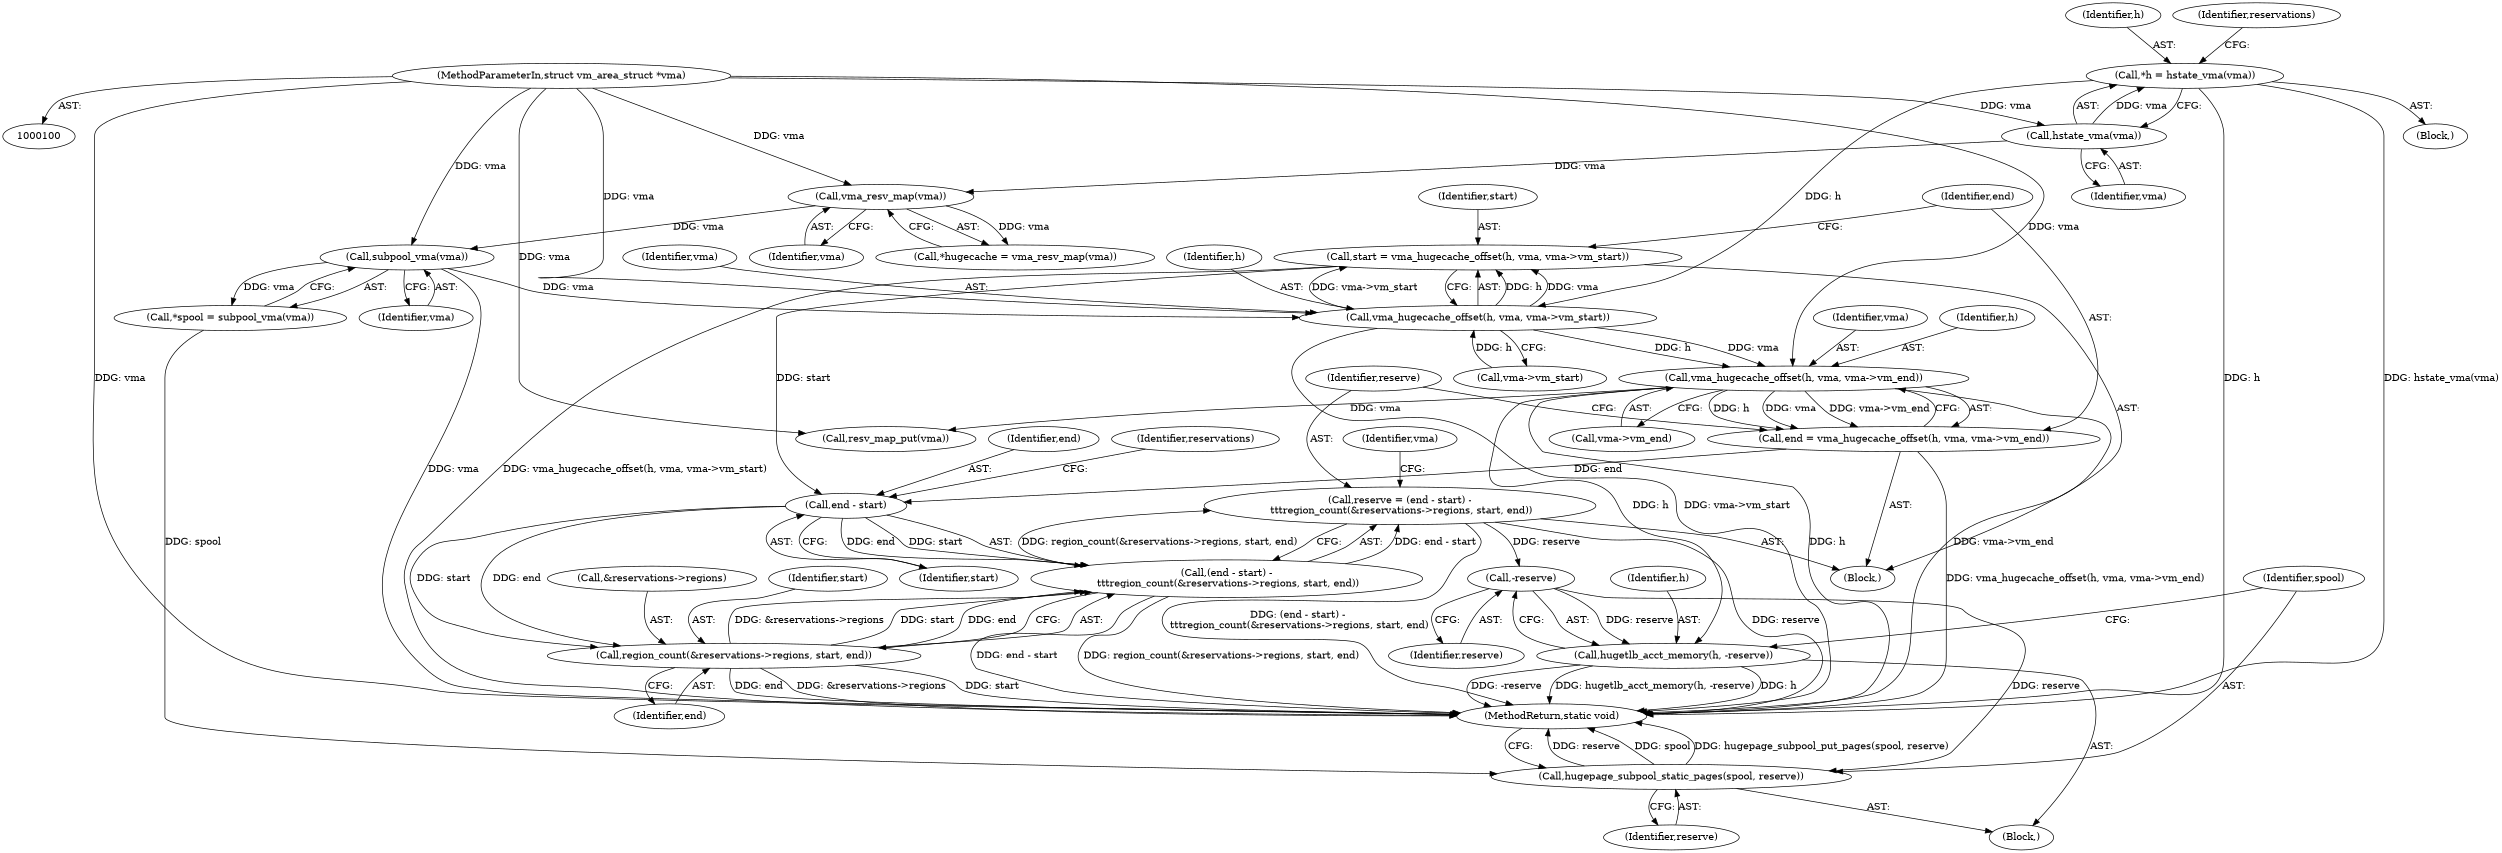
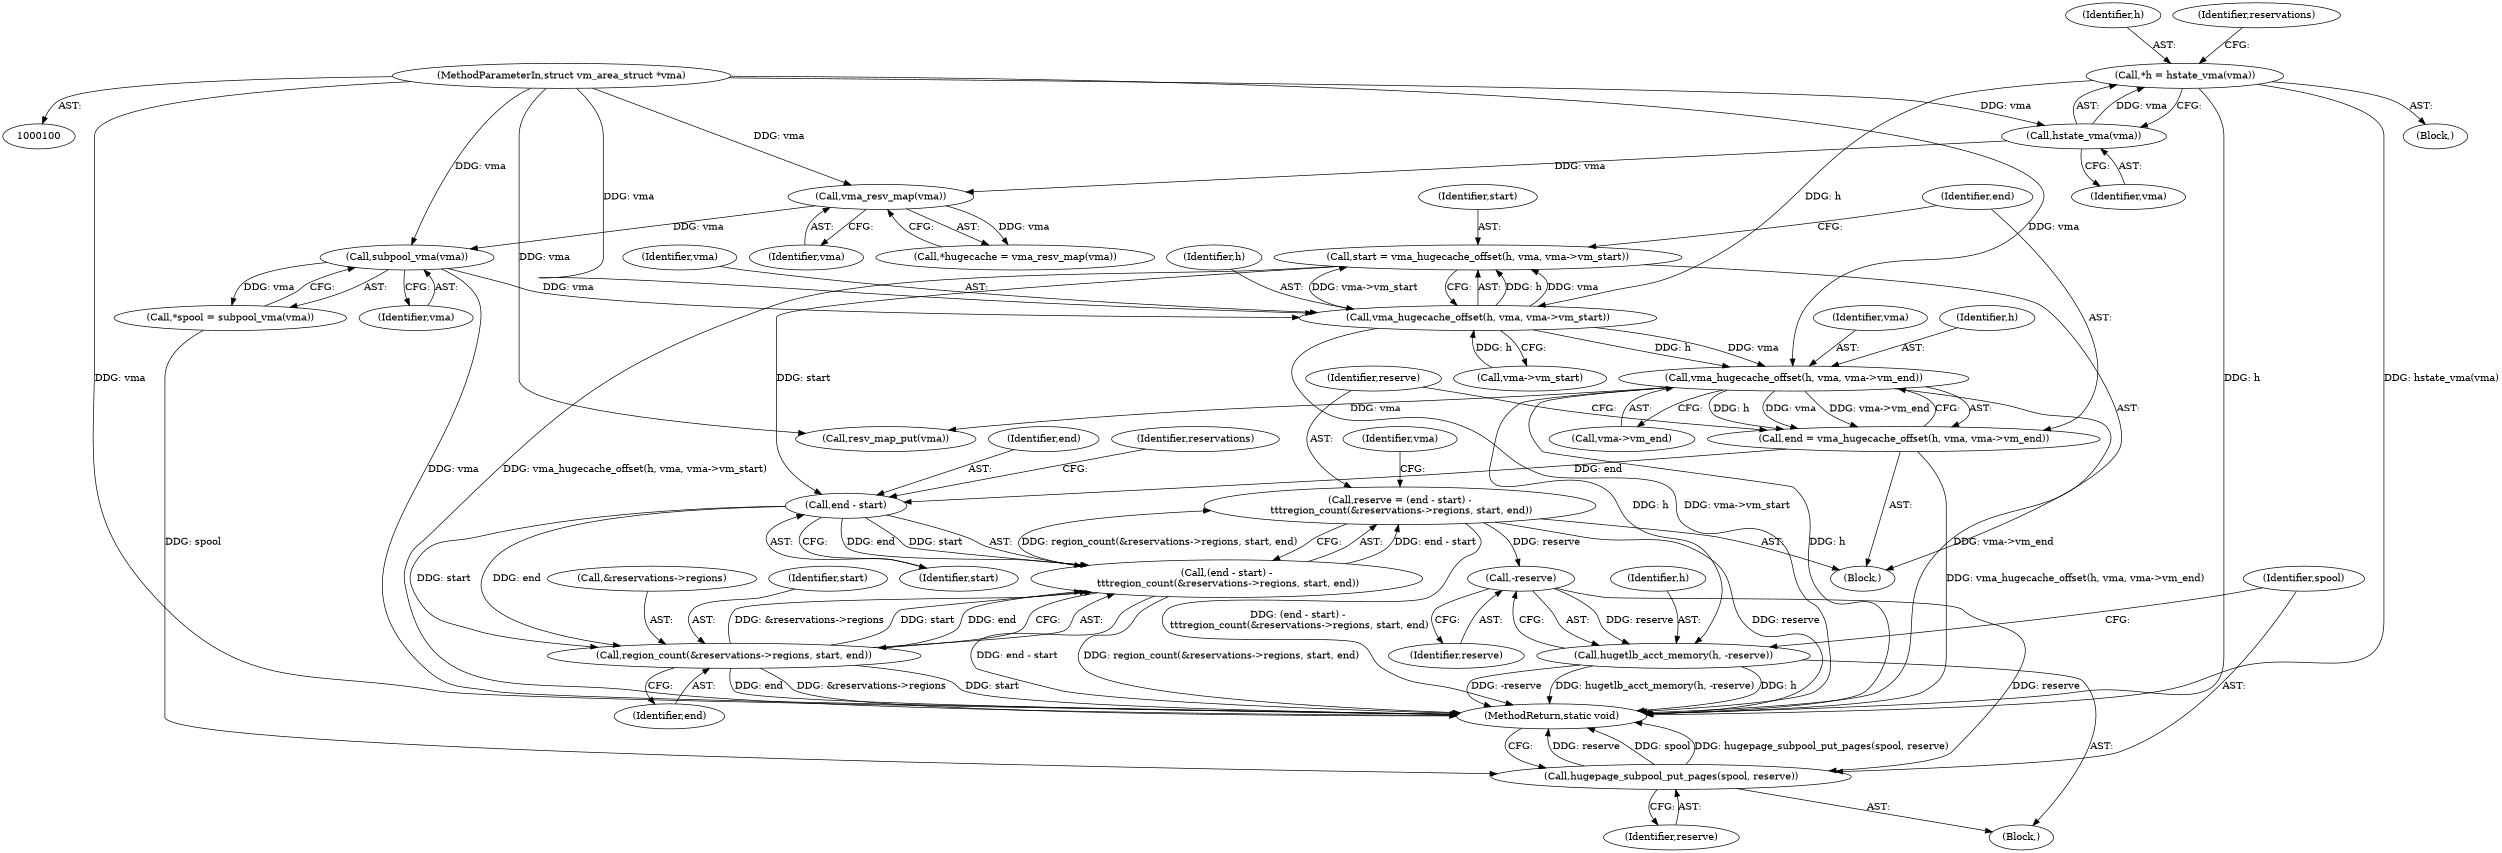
node "(Call,hugepage_subpool_static_pages(spool, reserve))": label "(Call,hugepage_subpool_static_pages(spool, reserve))" -> "(Call,hugepage_subpool_put_pages(spool, reserve))"
